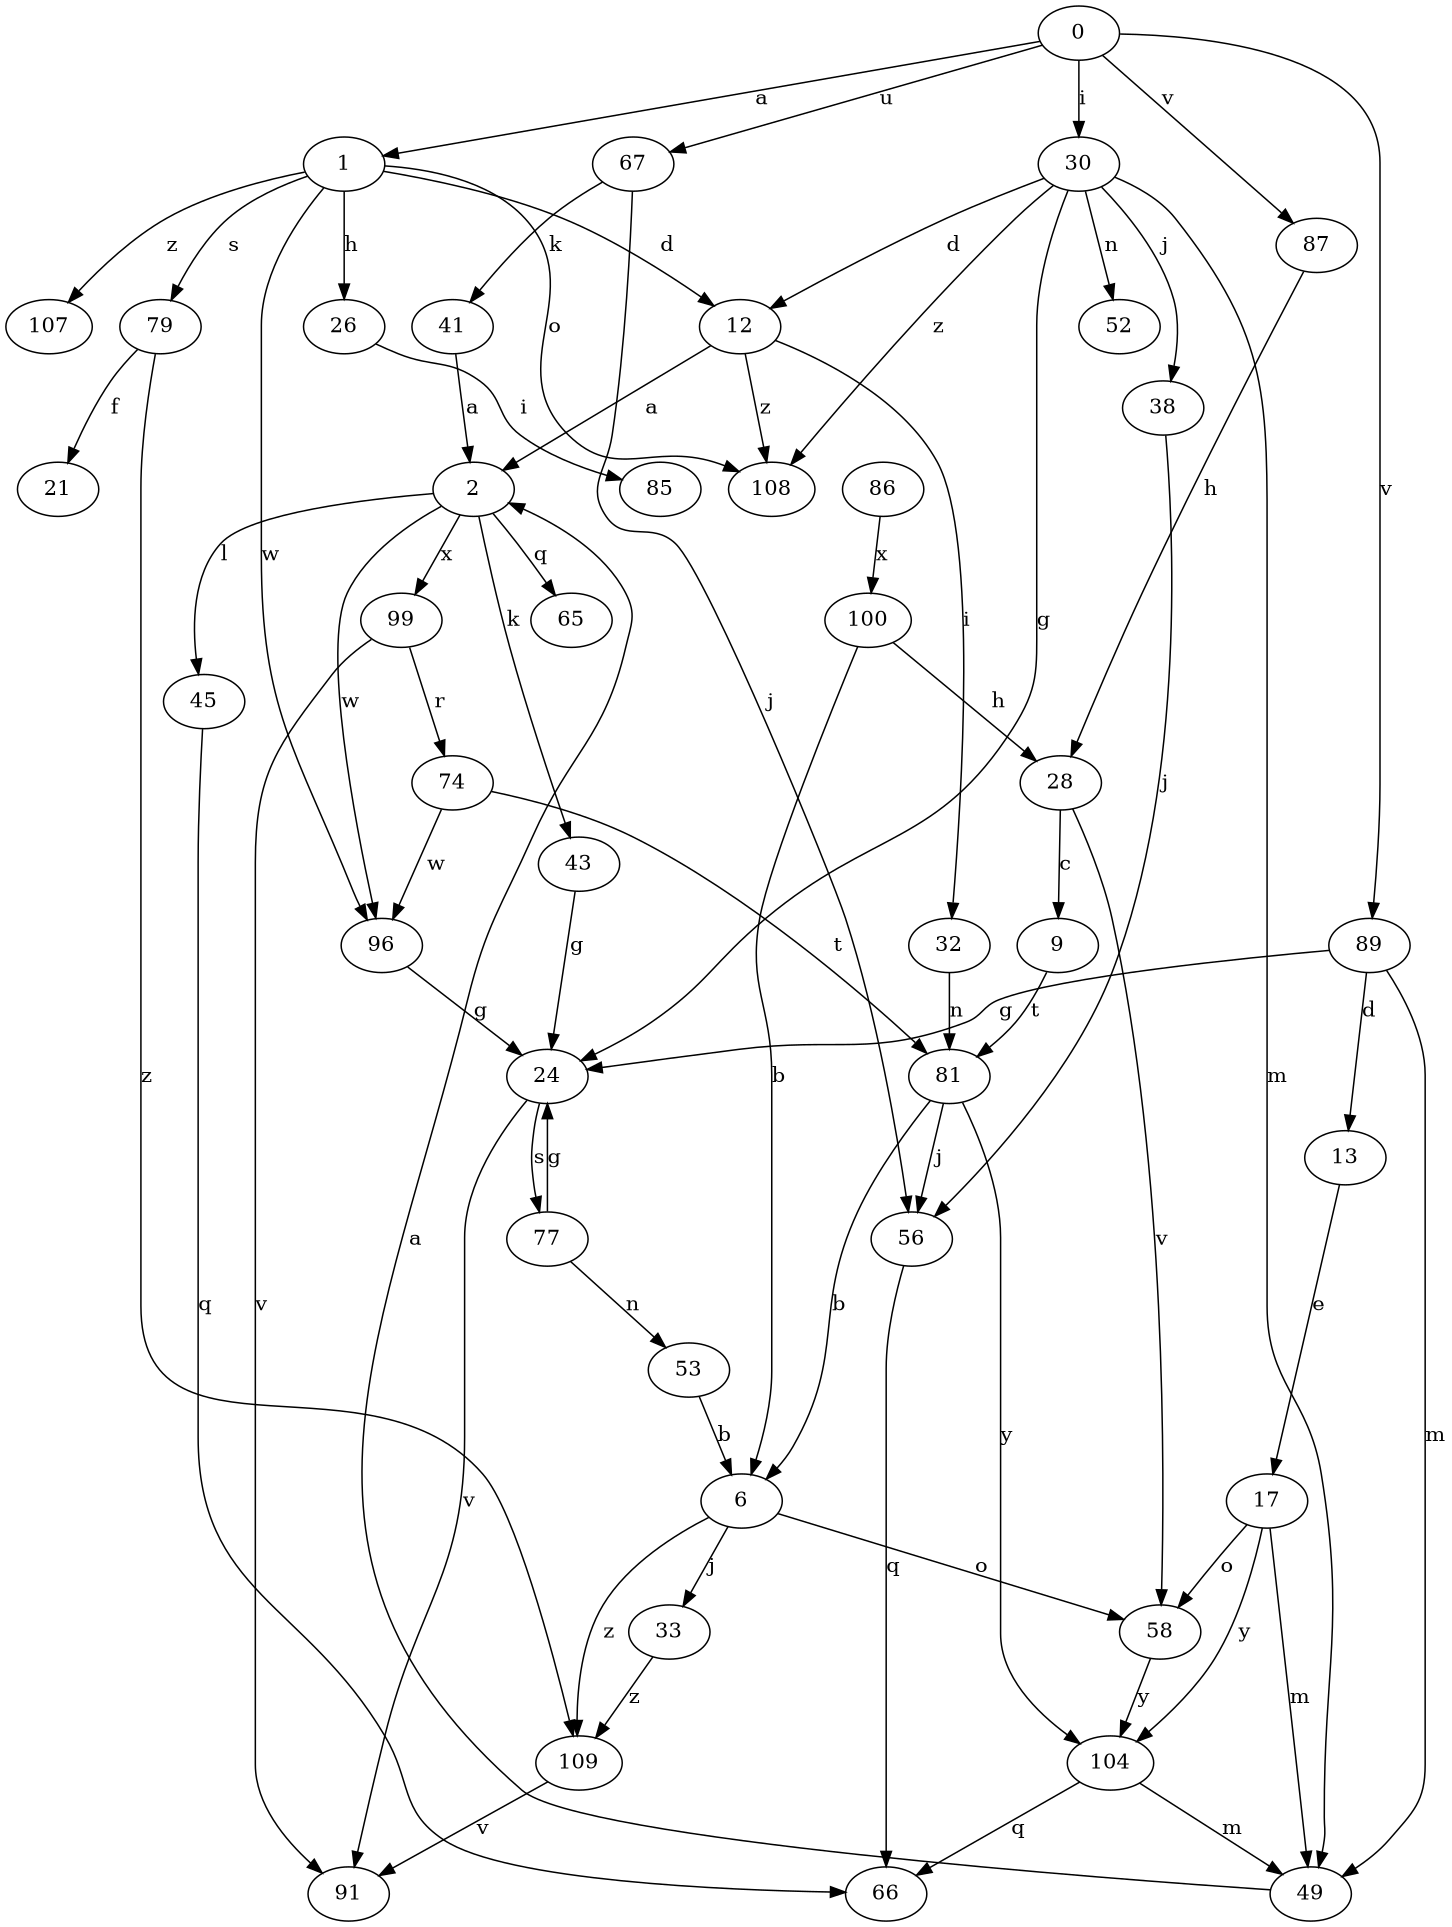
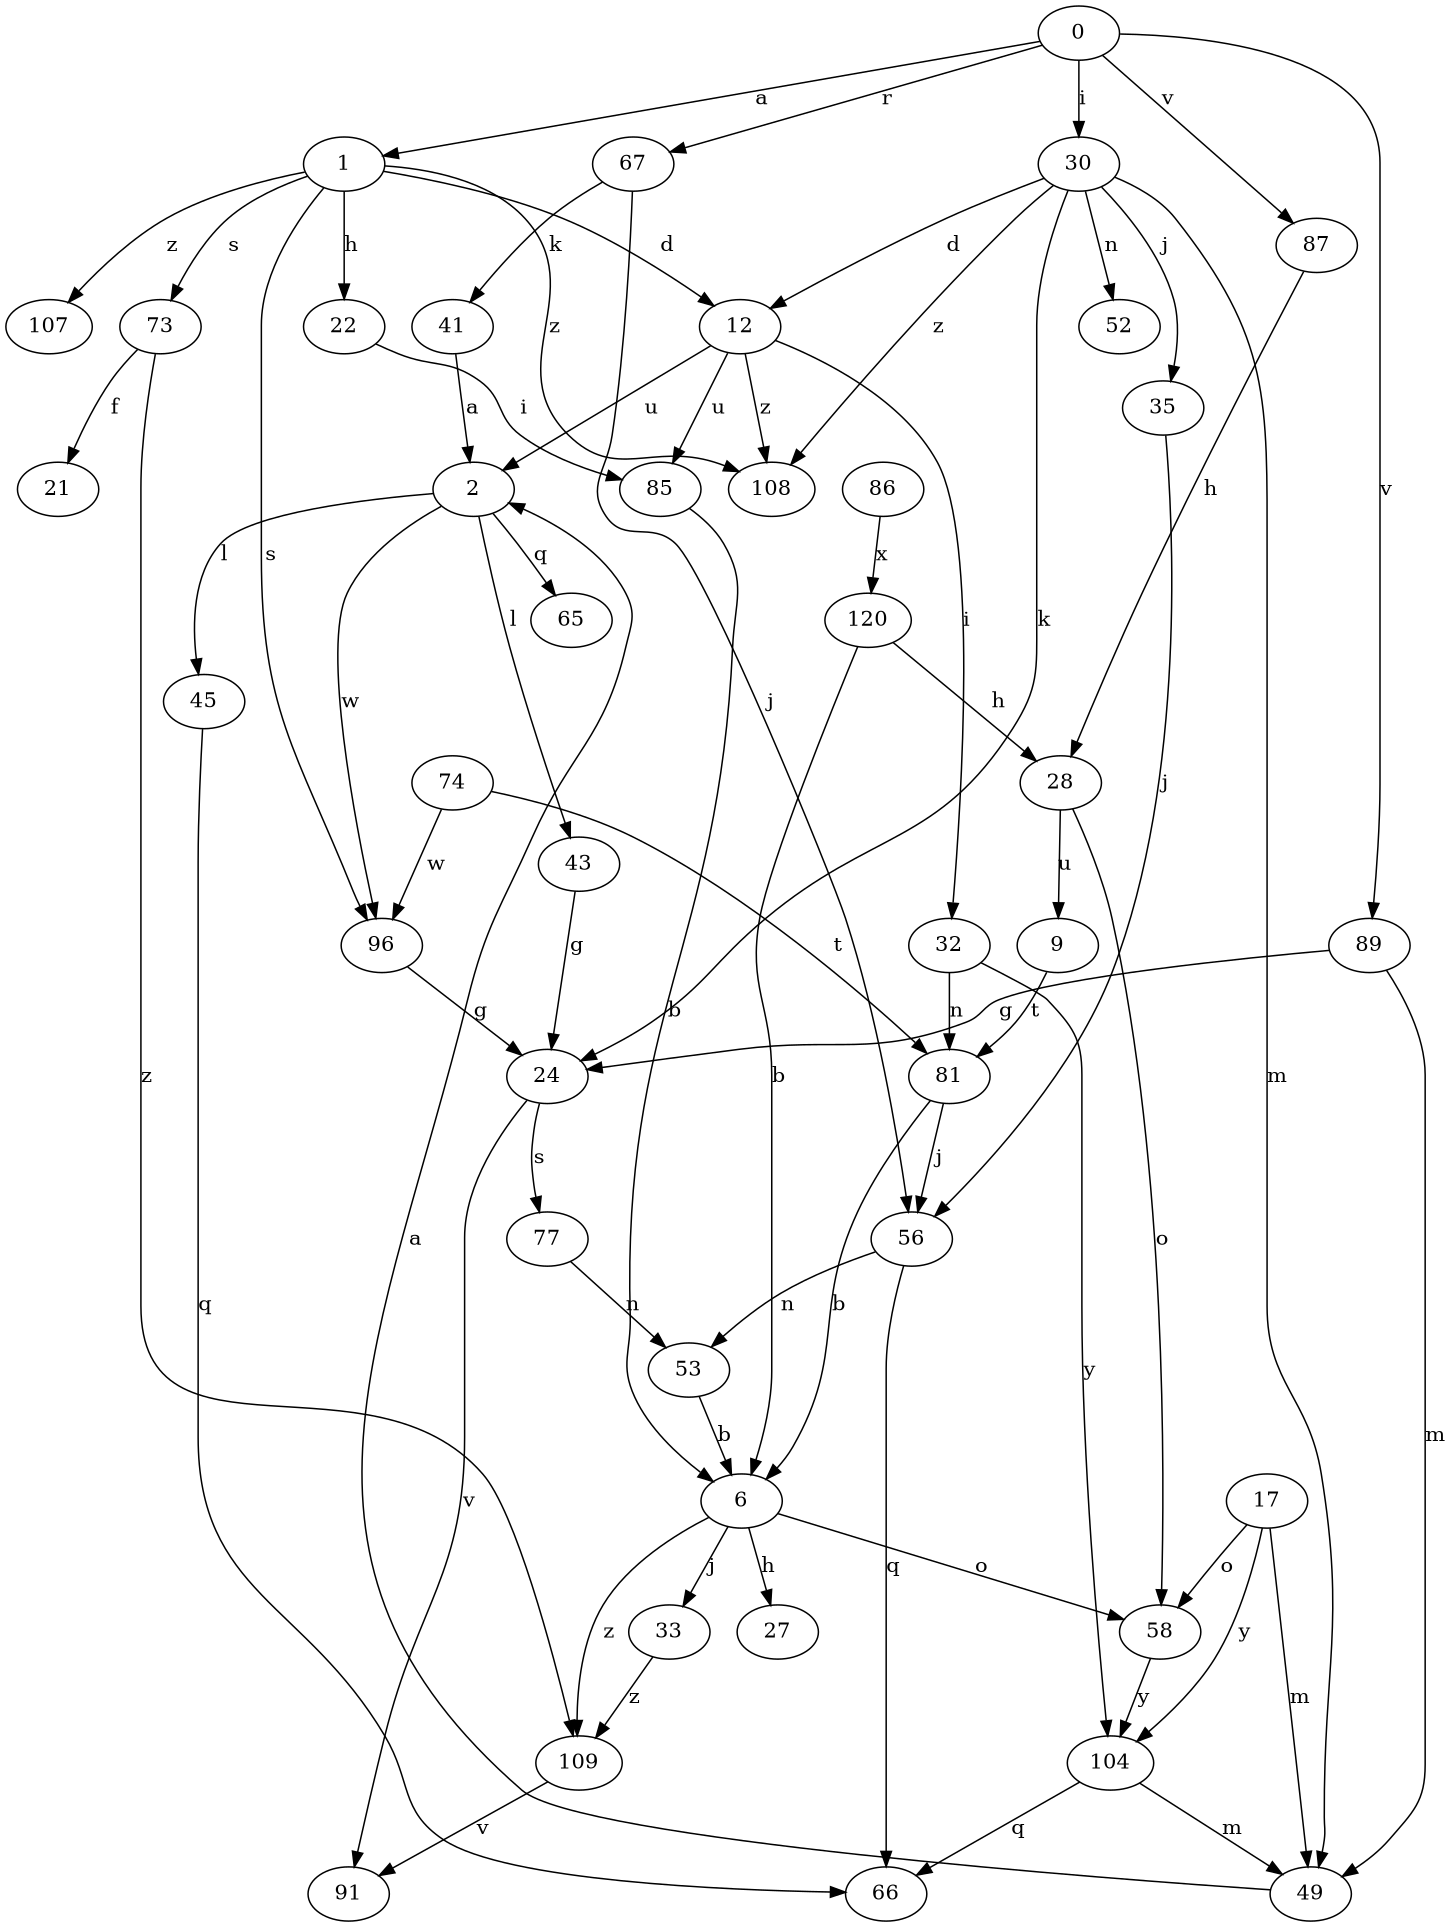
edge "0" -> "67": label "u" -> "r"
node "79": label "79" -> "73"
node "26": label "26" -> "22"
edge "1" -> "108": label "o" -> "z"
edge "12" -> "85": added, label "u"
edge "12" -> "2": label "a" -> "u"
node "38": label "38" -> "35"
edge "1" -> "96": label "w" -> "s"
node "99": removed
edge "2" -> "43": label "k" -> "l"
node "100": label "100" -> "120"
edge "30" -> "24": label "g" -> "k"
edge "28" -> "9": label "c" -> "u"
edge "85" -> "6": added, label "b"
node "13": removed
edge "77" -> "24": removed, label "g"
edge "28" -> "58": label "v" -> "o"
edge "56" -> "53": added, label "n"
edge "81" -> "104": now "32" -> "104"
node "27": added
